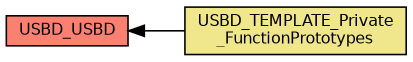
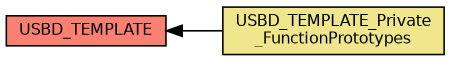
node "USBD_USBD": label "USBD_USBD" -> "USBD_TEMPLATE"
